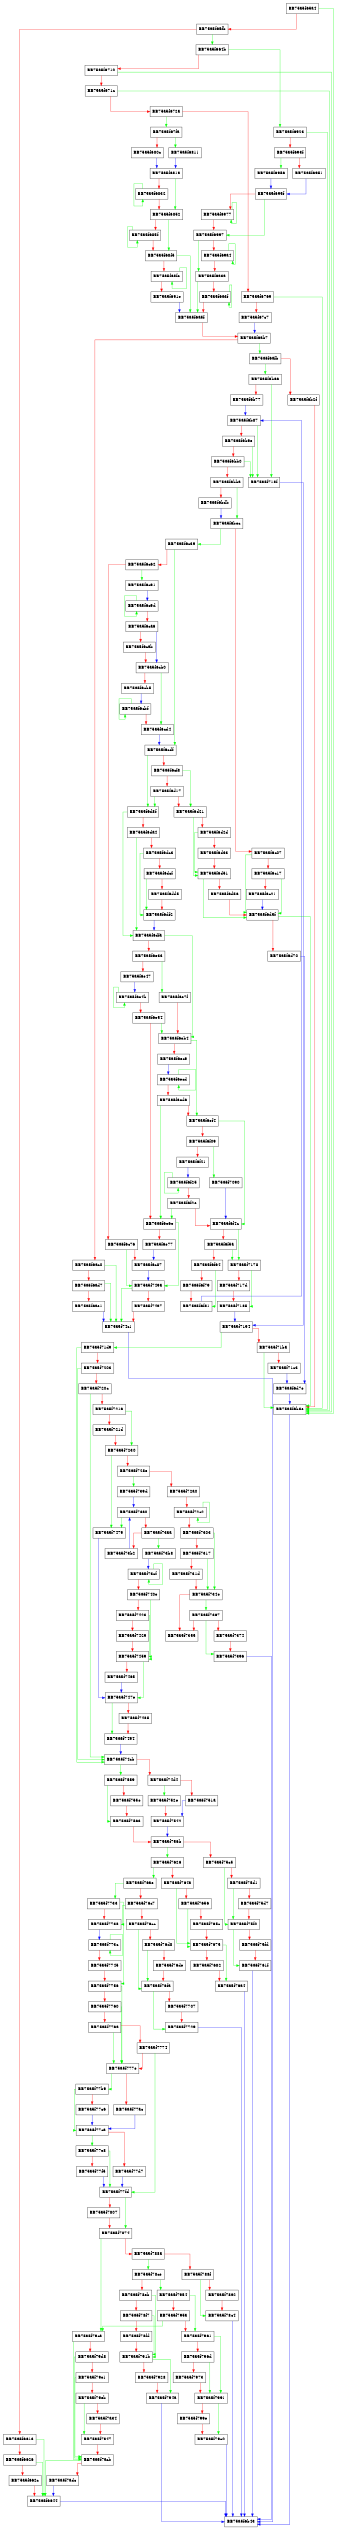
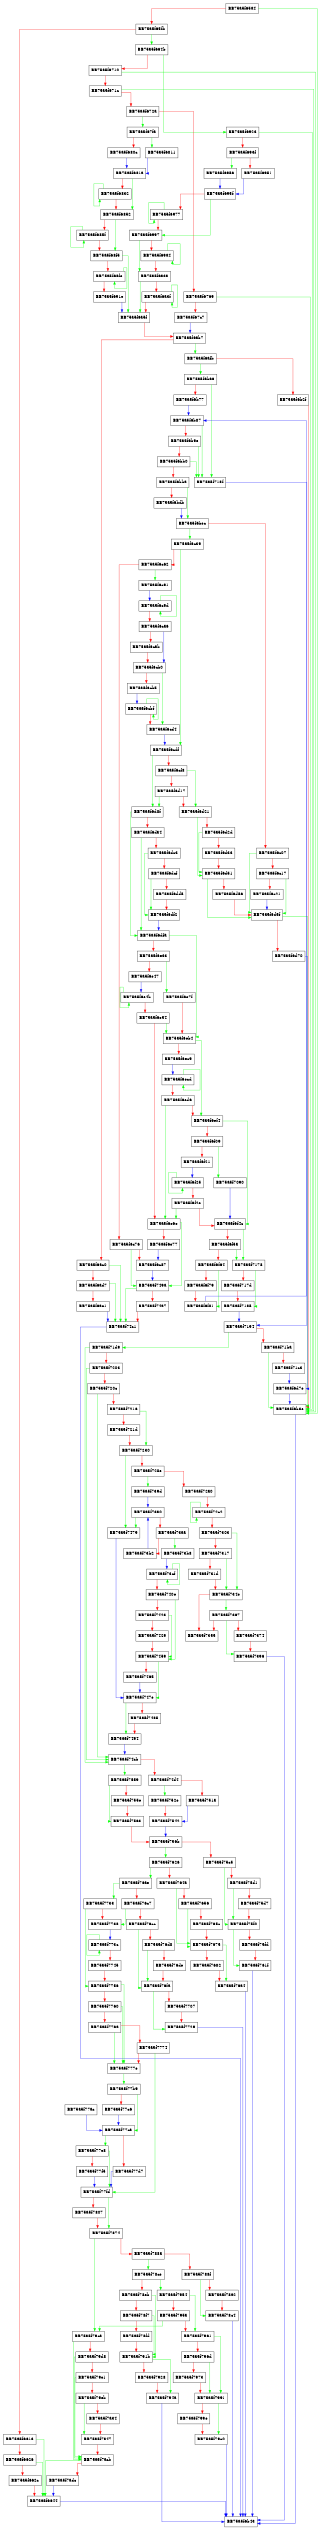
edge "BB75a5f777e" -> "BB75a5f77ac": removed
